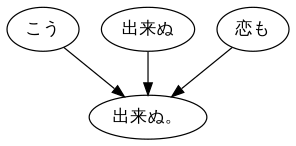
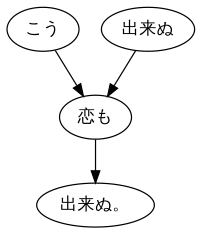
edge "出来ぬ" -> "出来ぬ。": now "出来ぬ" -> "恋も"
edge "こう" -> "出来ぬ。": now "こう" -> "恋も"
